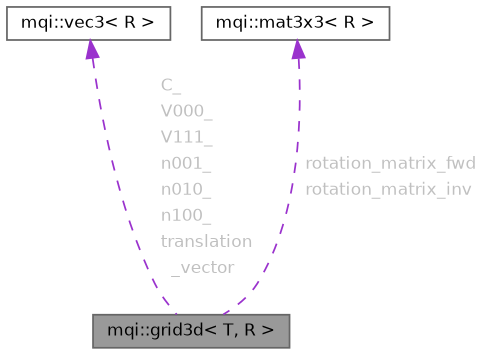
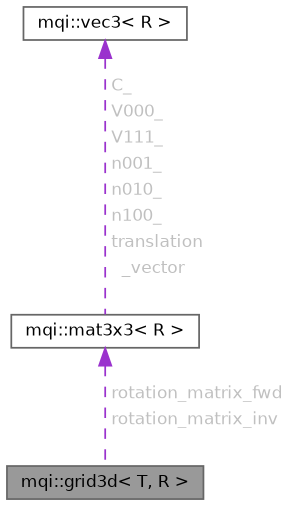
edge "mqi::grid3d< T, R >" -> "mqi::vec3< R >": now "mqi::mat3x3< R >" -> "mqi::vec3< R >"
